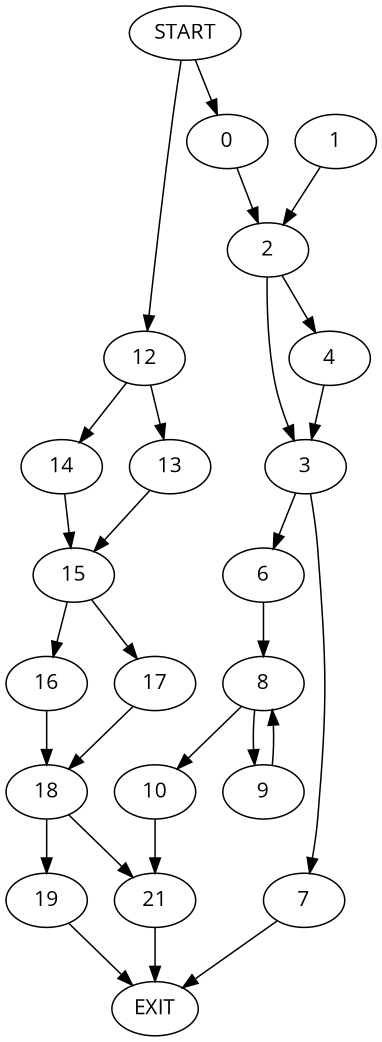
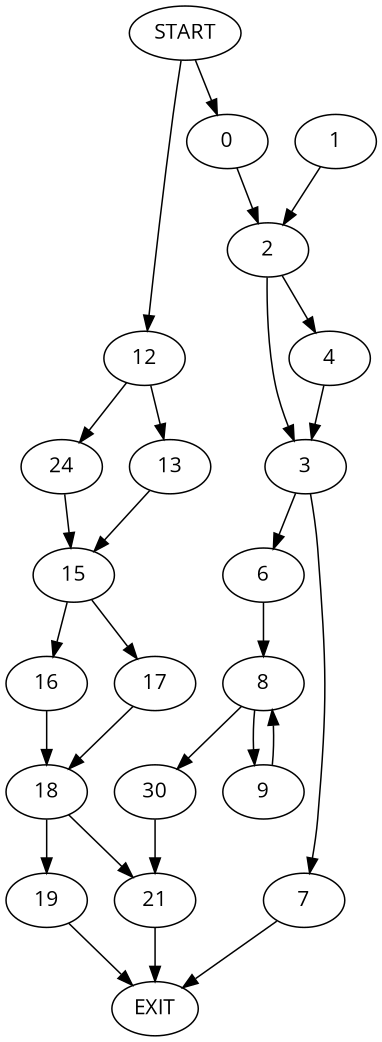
node "14": label "14" -> "24"
node "10": label "10" -> "30"
